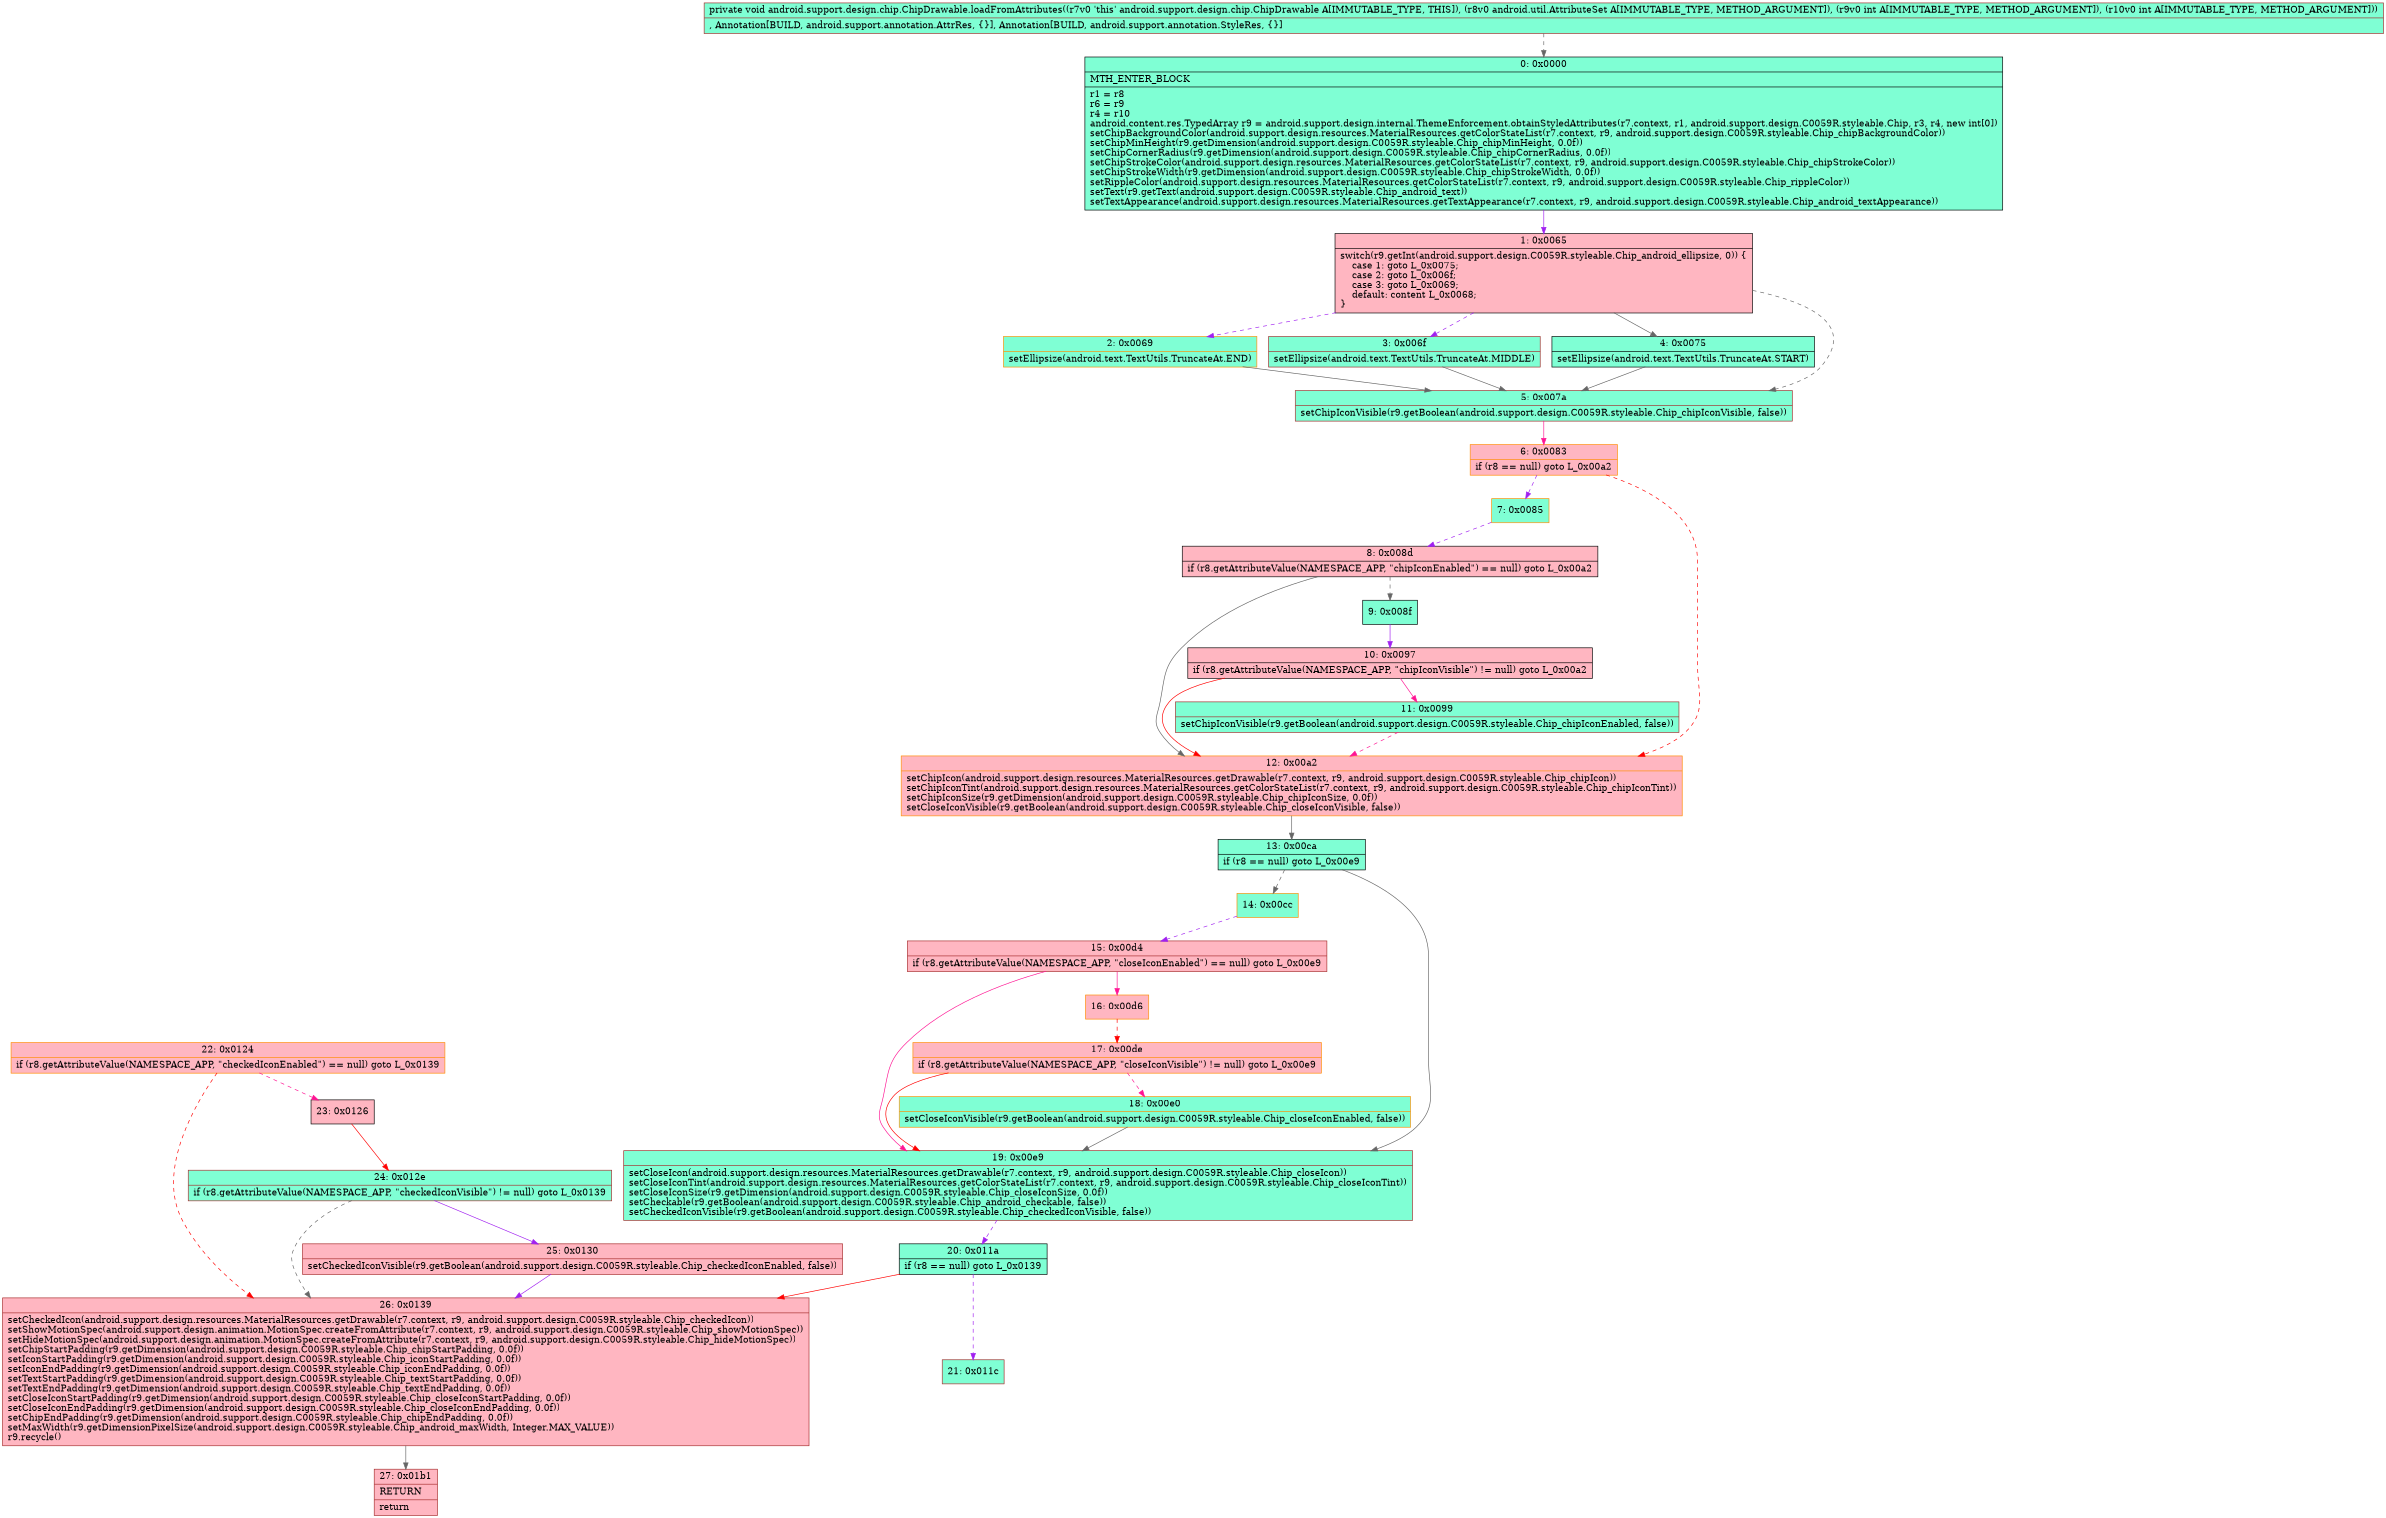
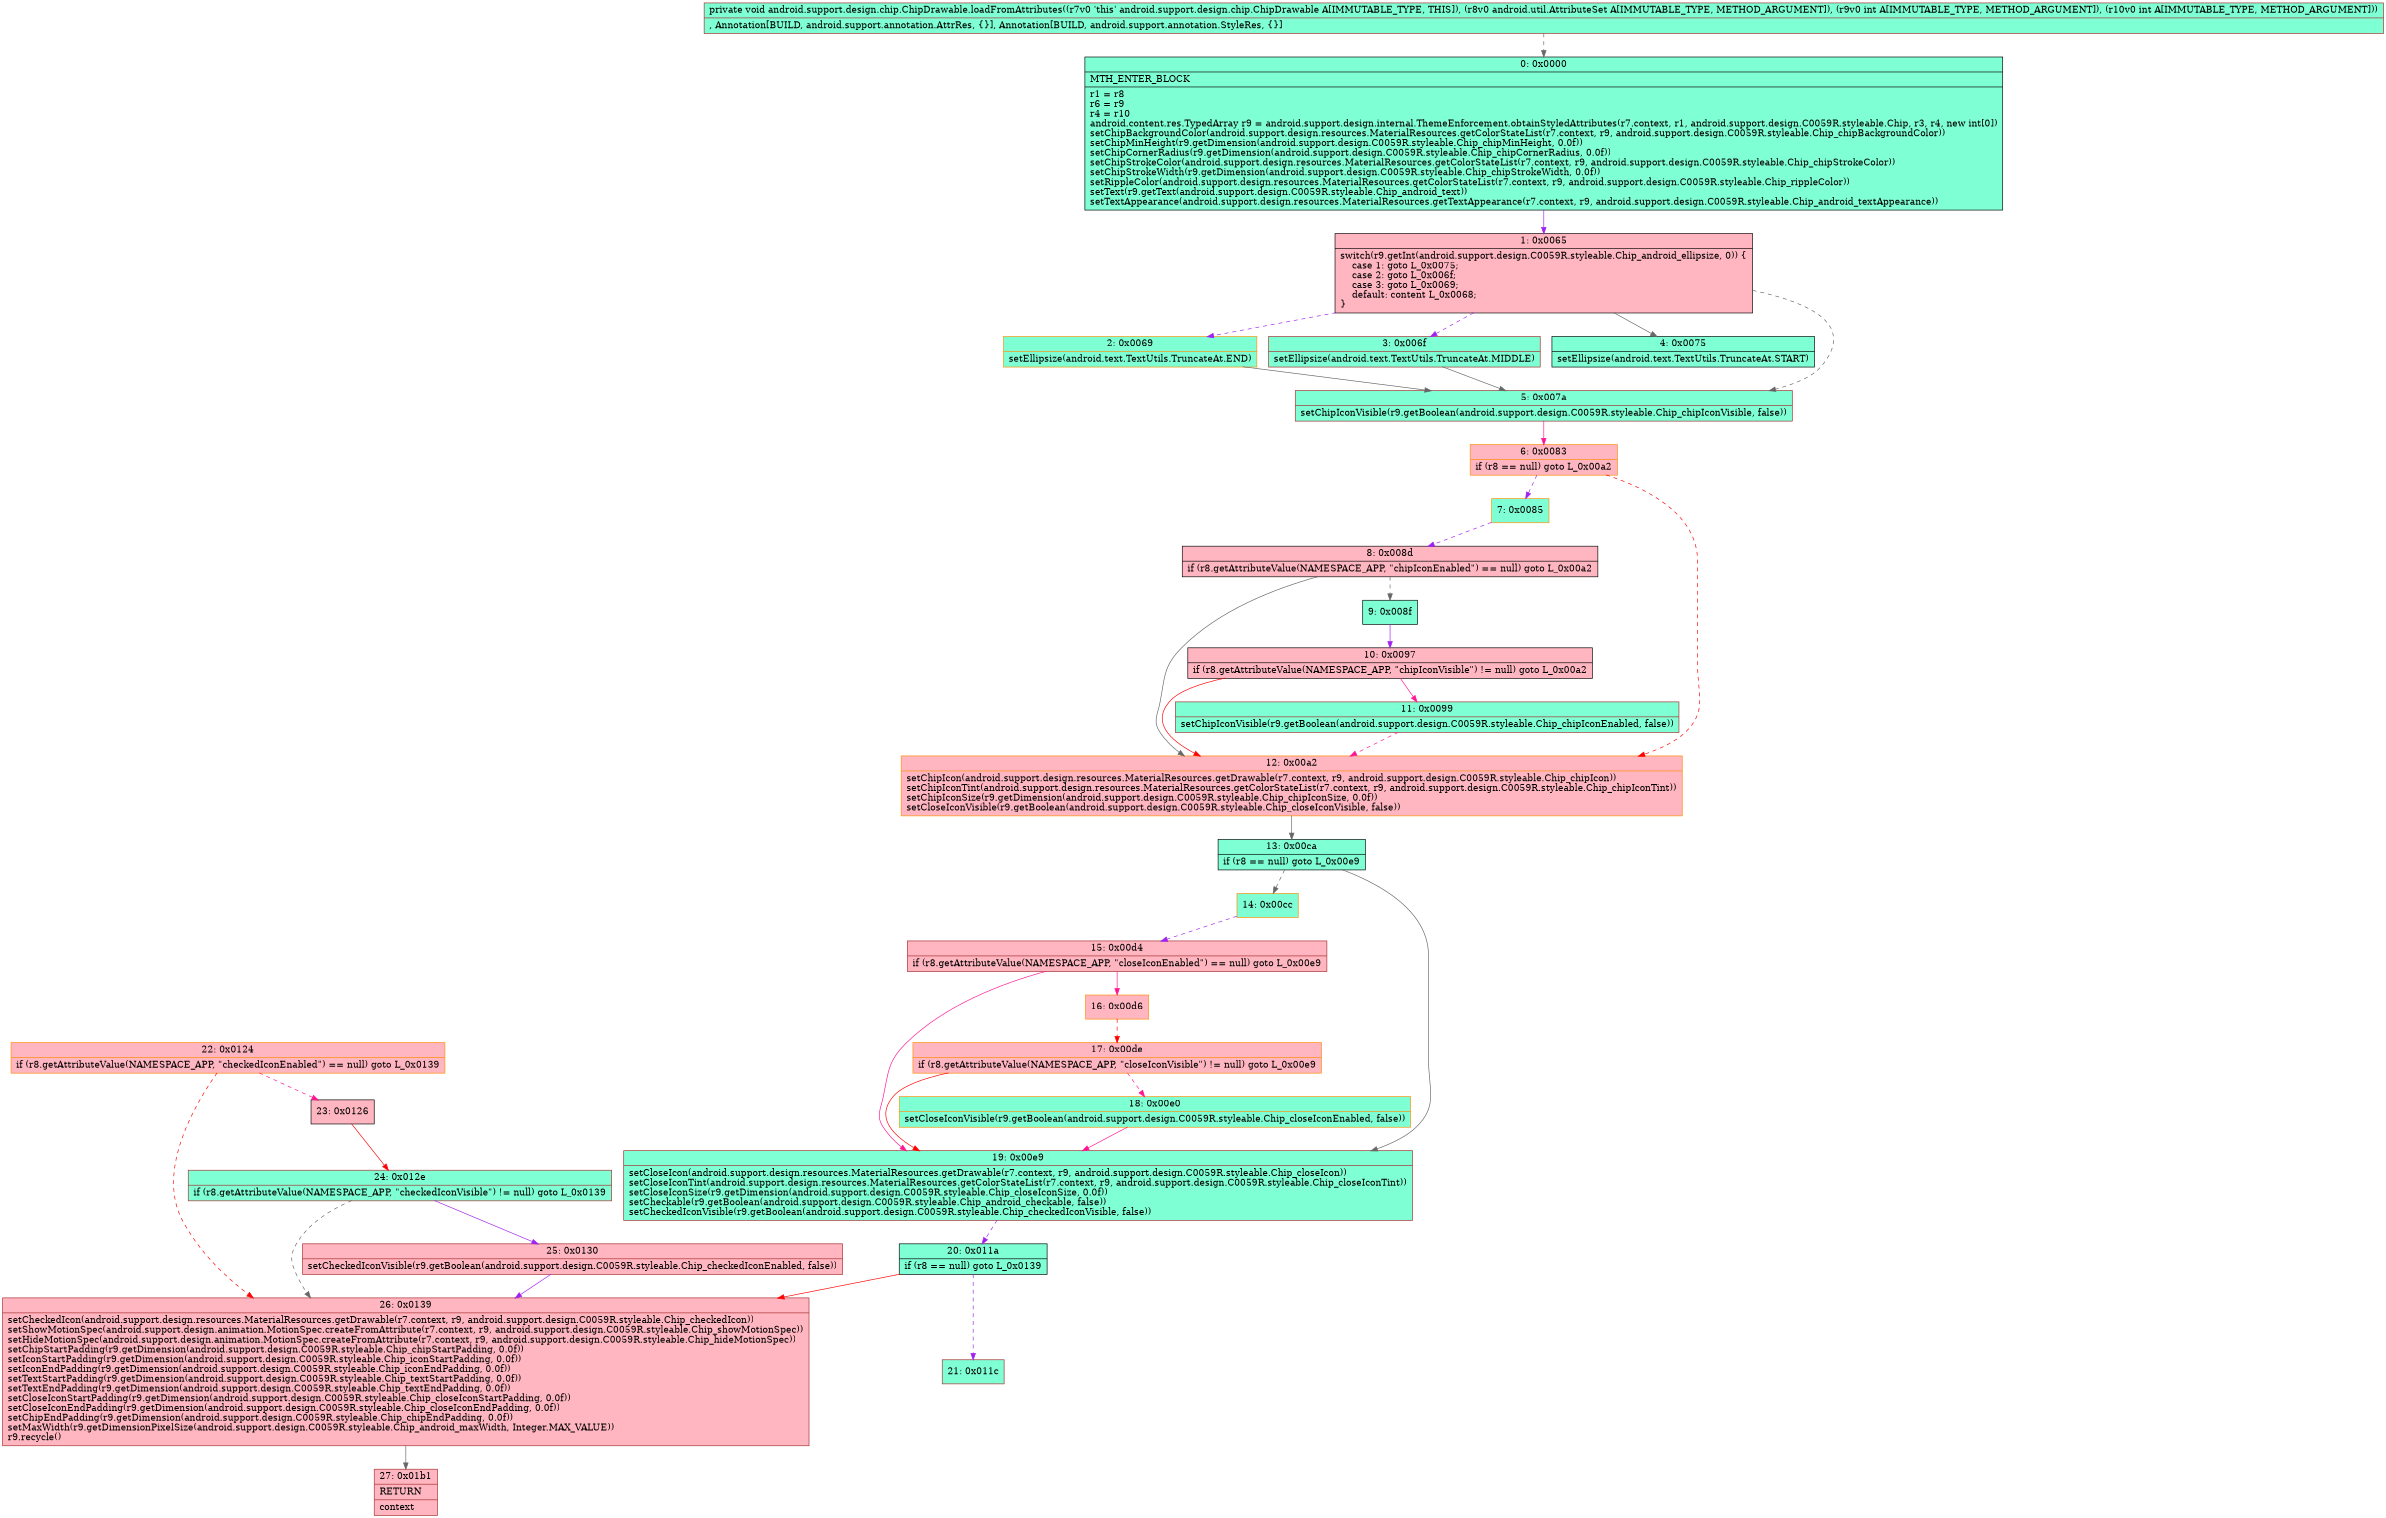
edge "4: 0x0075" -> "5: 0x007a": removed
edge "18: 0x00e0" -> "19: 0x00e9": color gray40 -> deeppink
node "27: 0x01b1": text "return" -> "context"
